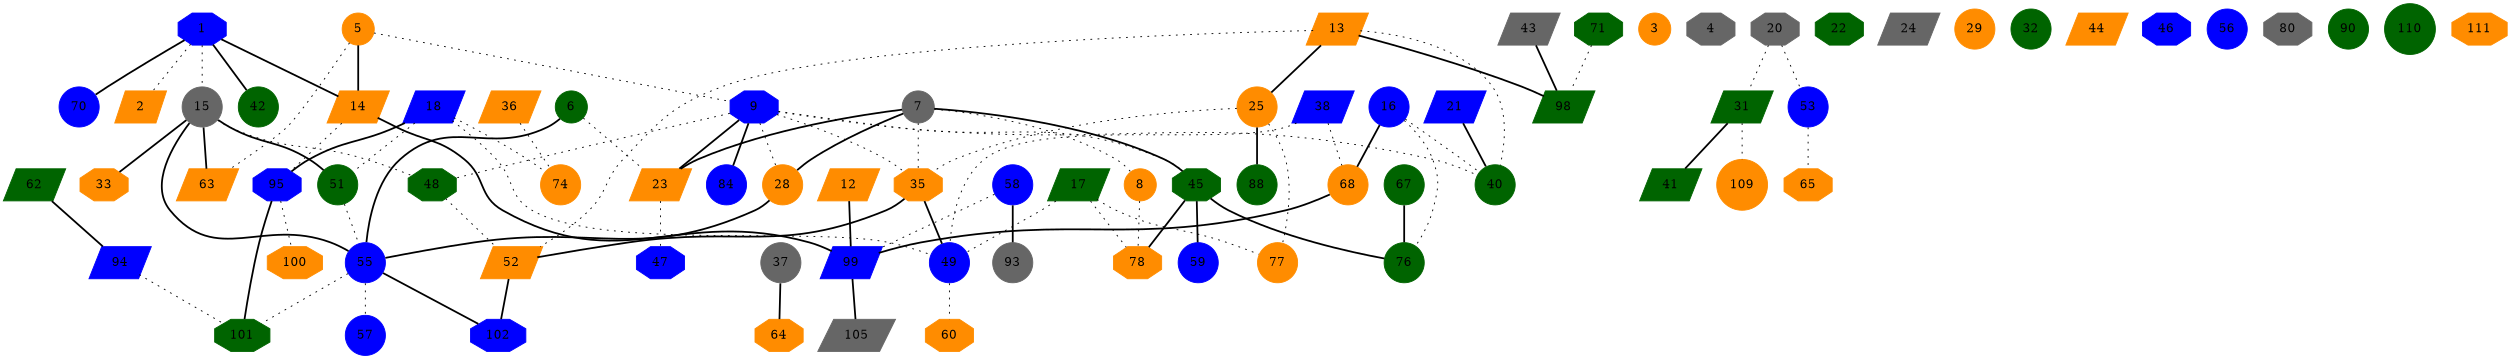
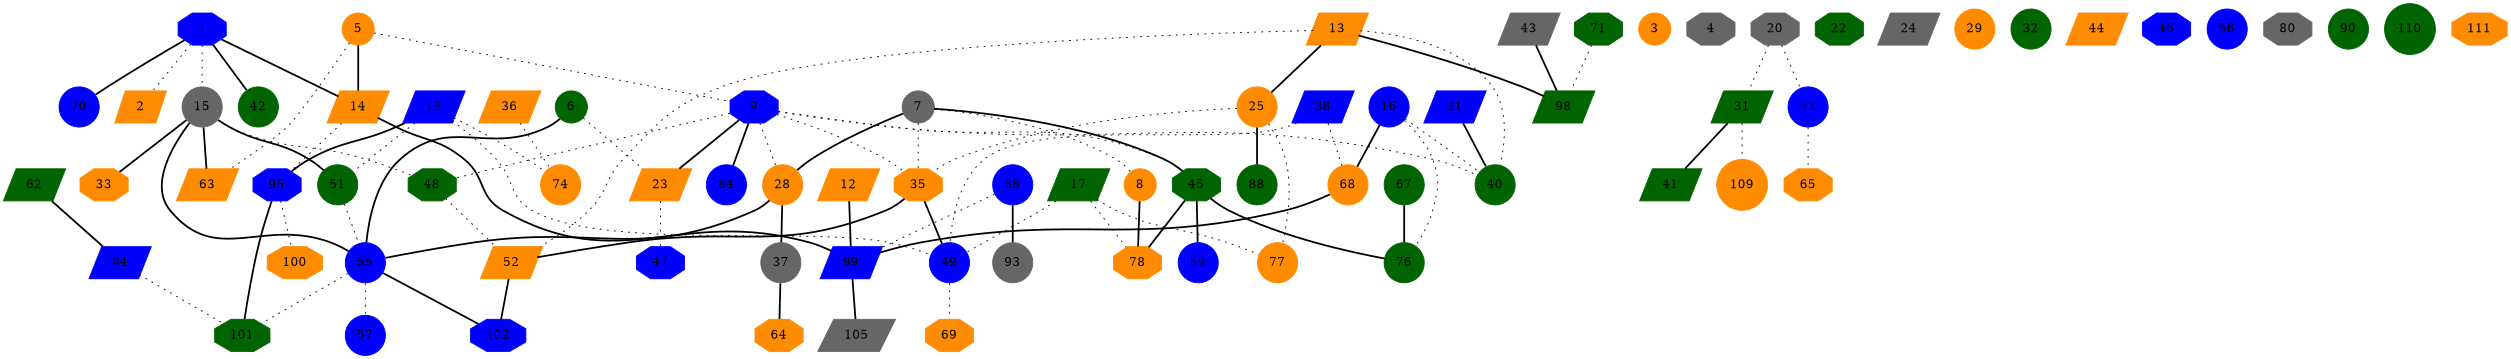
edge "7" -- "23": removed
edge "8" -- "78": style dotted -> bold
edge "28" -- "37": added
node "60": label "60" -> "69"
